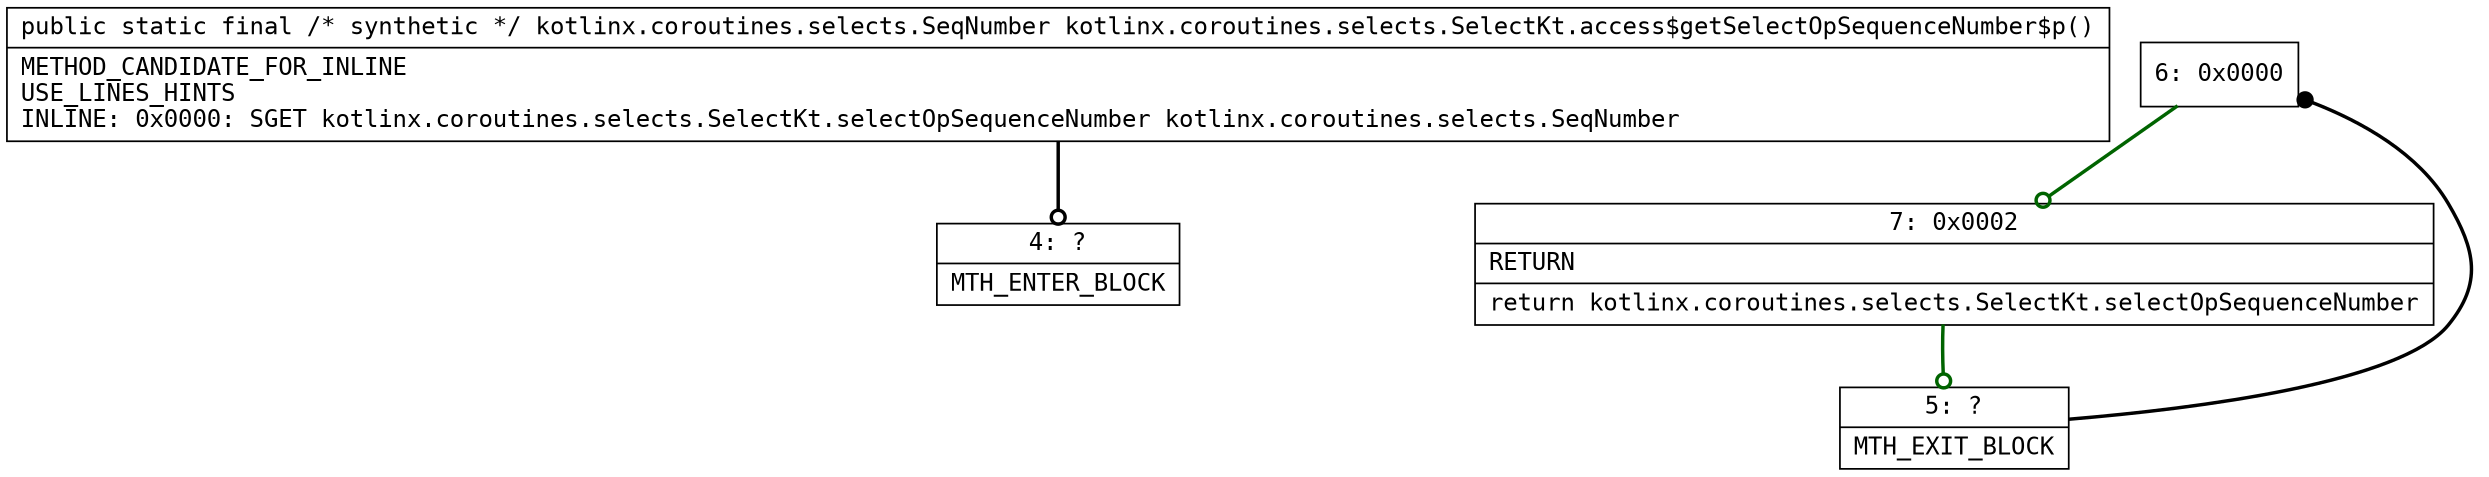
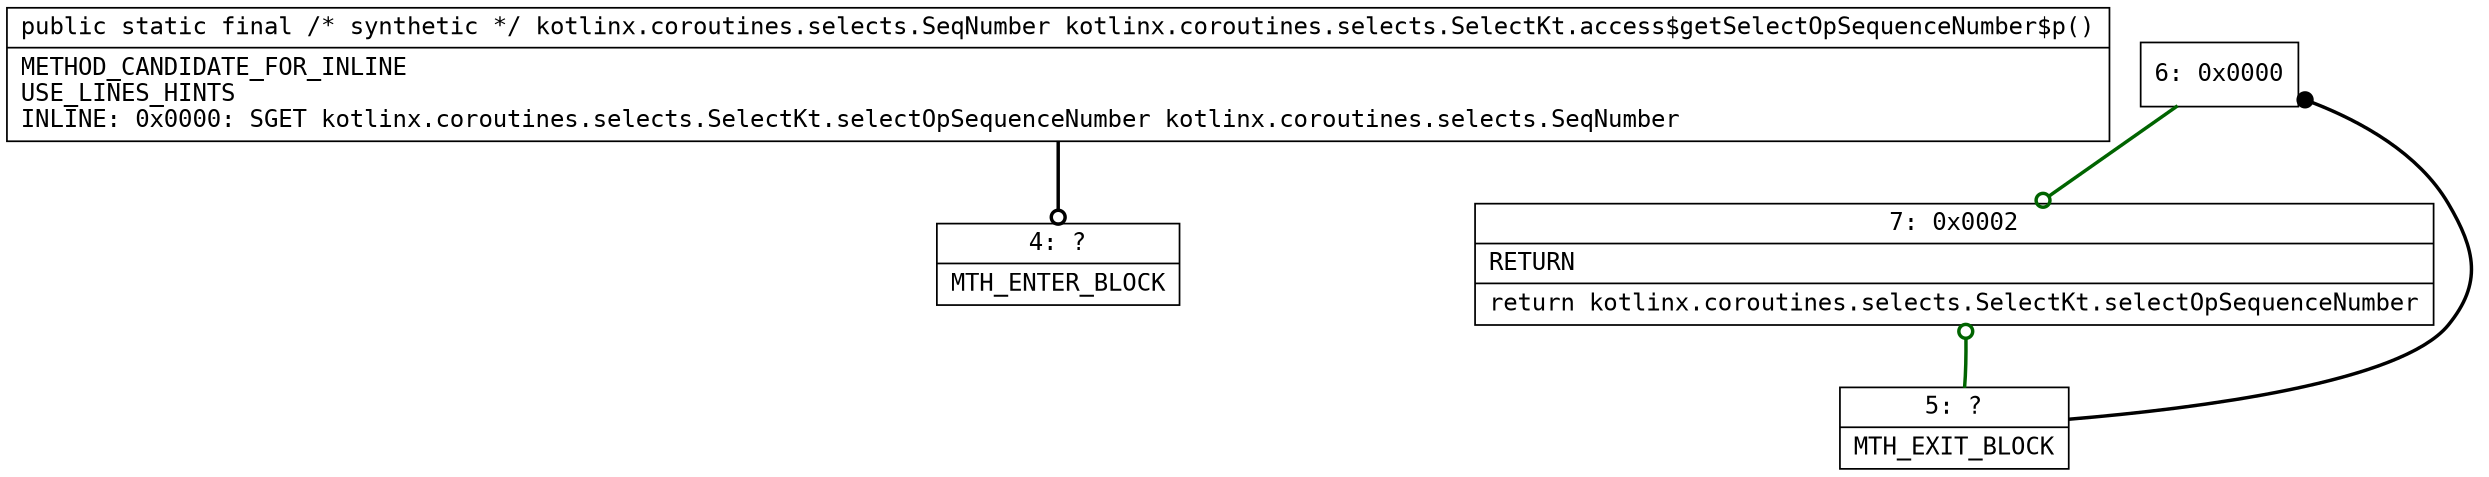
edge "7: 0x0002" -> "5: ?": reversed
